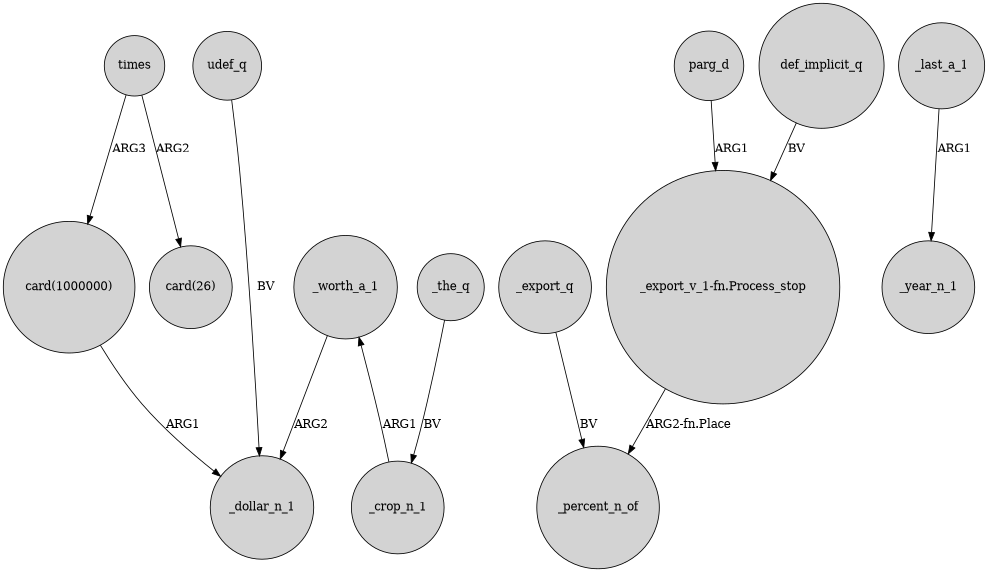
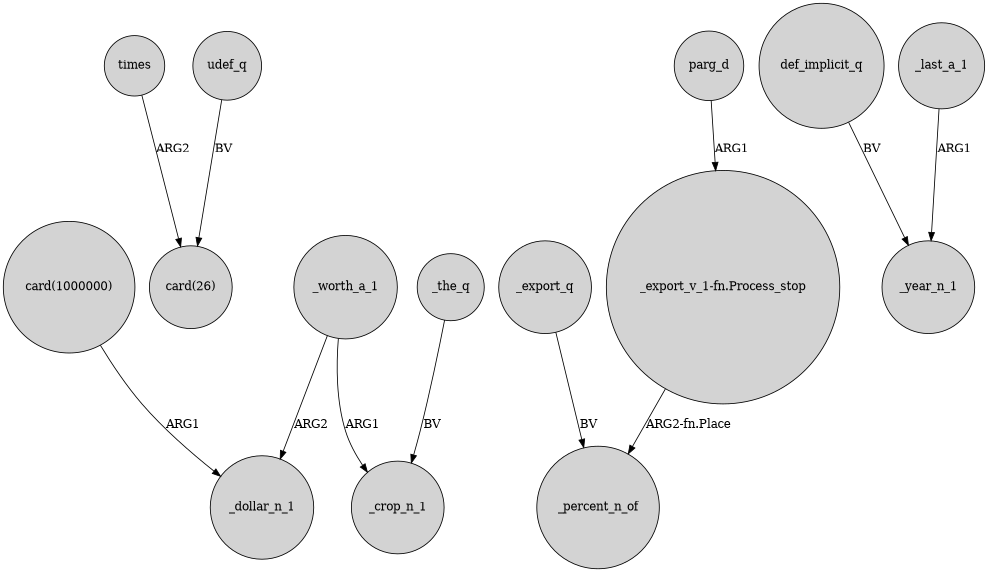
edge "def_implicit_q" -> "_export_v_1-fn.Process_stop": now "def_implicit_q" -> "_year_n_1"
edge "times" -> "card(1000000)": removed, label "ARG3"
edge "udef_q" -> "_dollar_n_1": now "udef_q" -> "card(26)"
edge "_crop_n_1" -> "_worth_a_1": reversed
